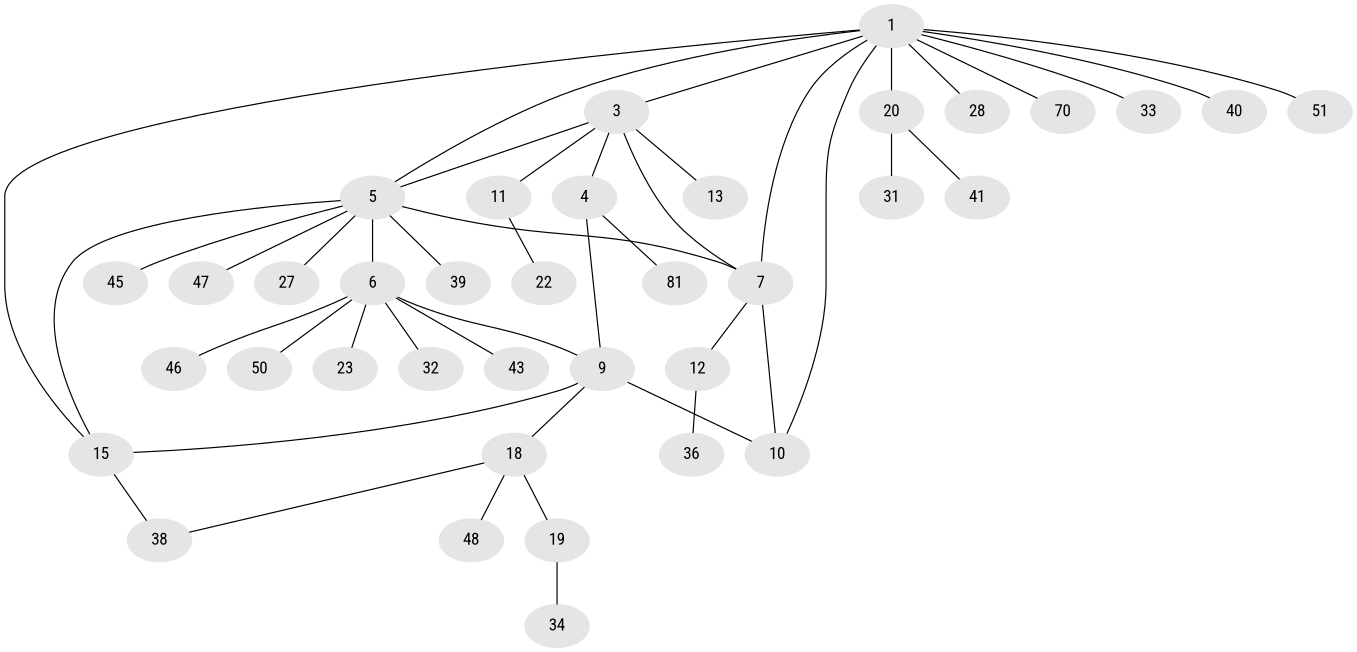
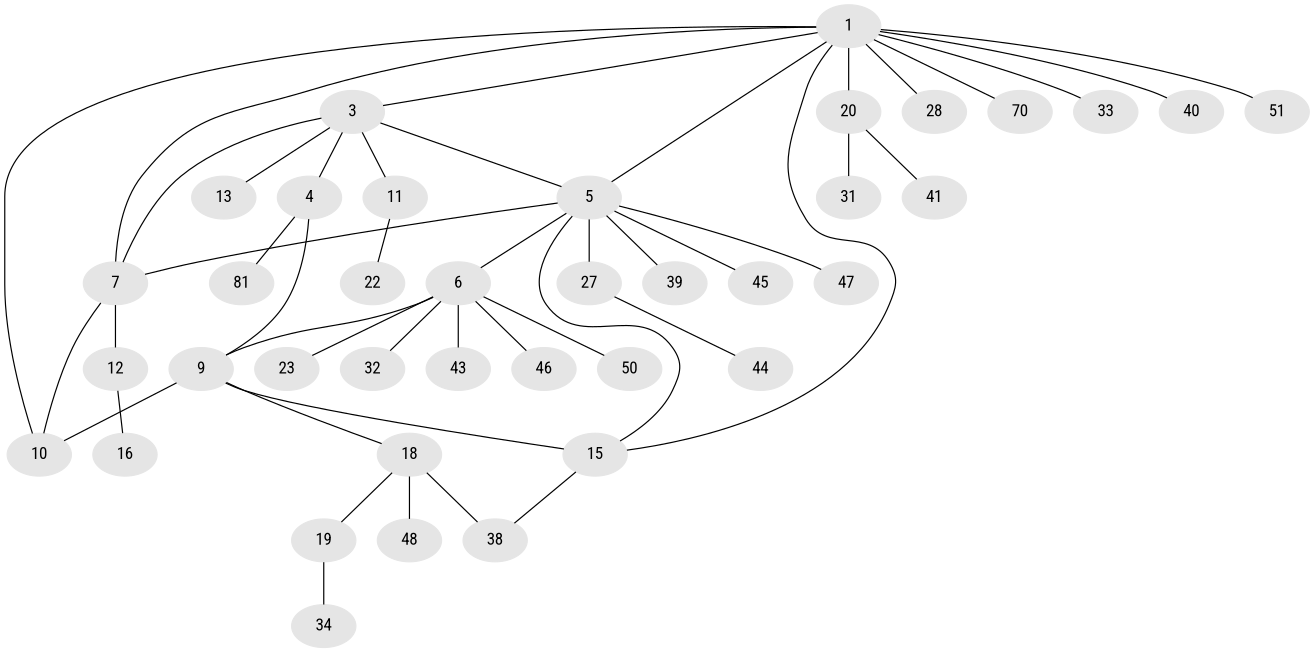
node "44": added
node "36": label "36" -> "16"
